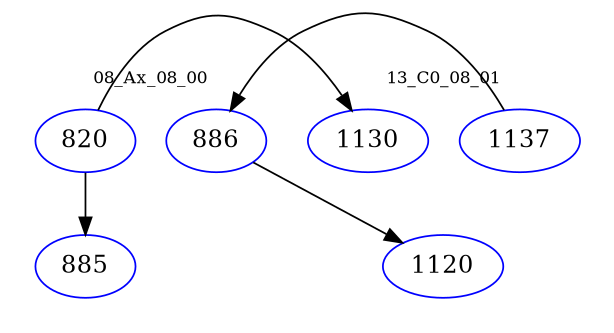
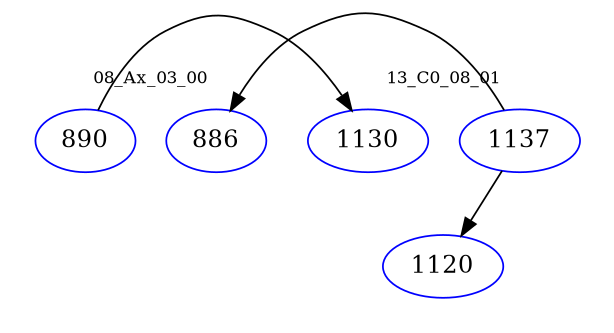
cluster "08_Ax_08_00": label "08_Ax_08_00" -> "08_Ax_03_00"
node "820": label "820" -> "890"
edge "886" -> "1120": now "1137" -> "1120"
node "885": removed
